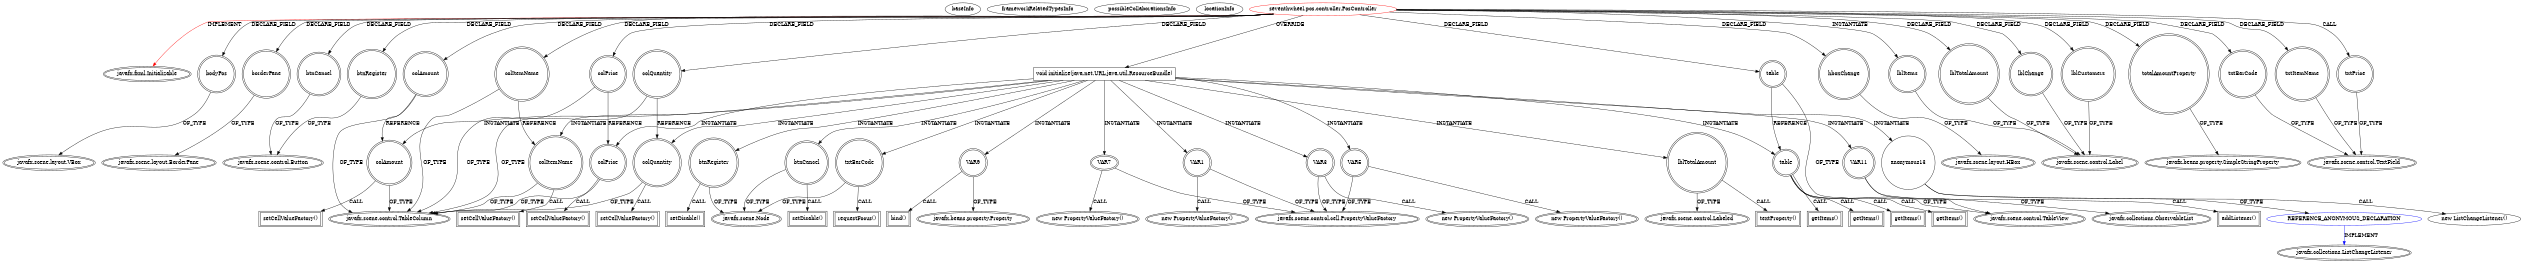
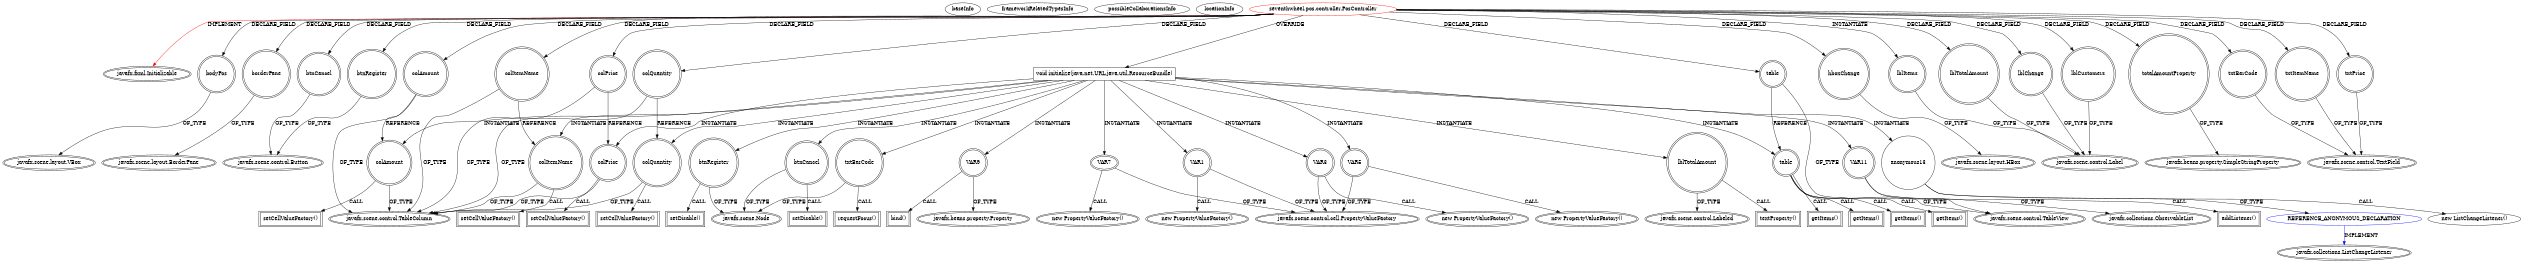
edge "seventhwheel.pos.controller.PosController" -> "txtPrice": label "CALL" -> "DECLARE_FIELD"
